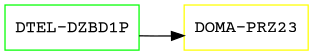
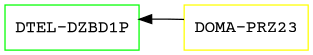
edge "DTEL-DZBD1P" -> "DOMA-PRZ23": reversed
